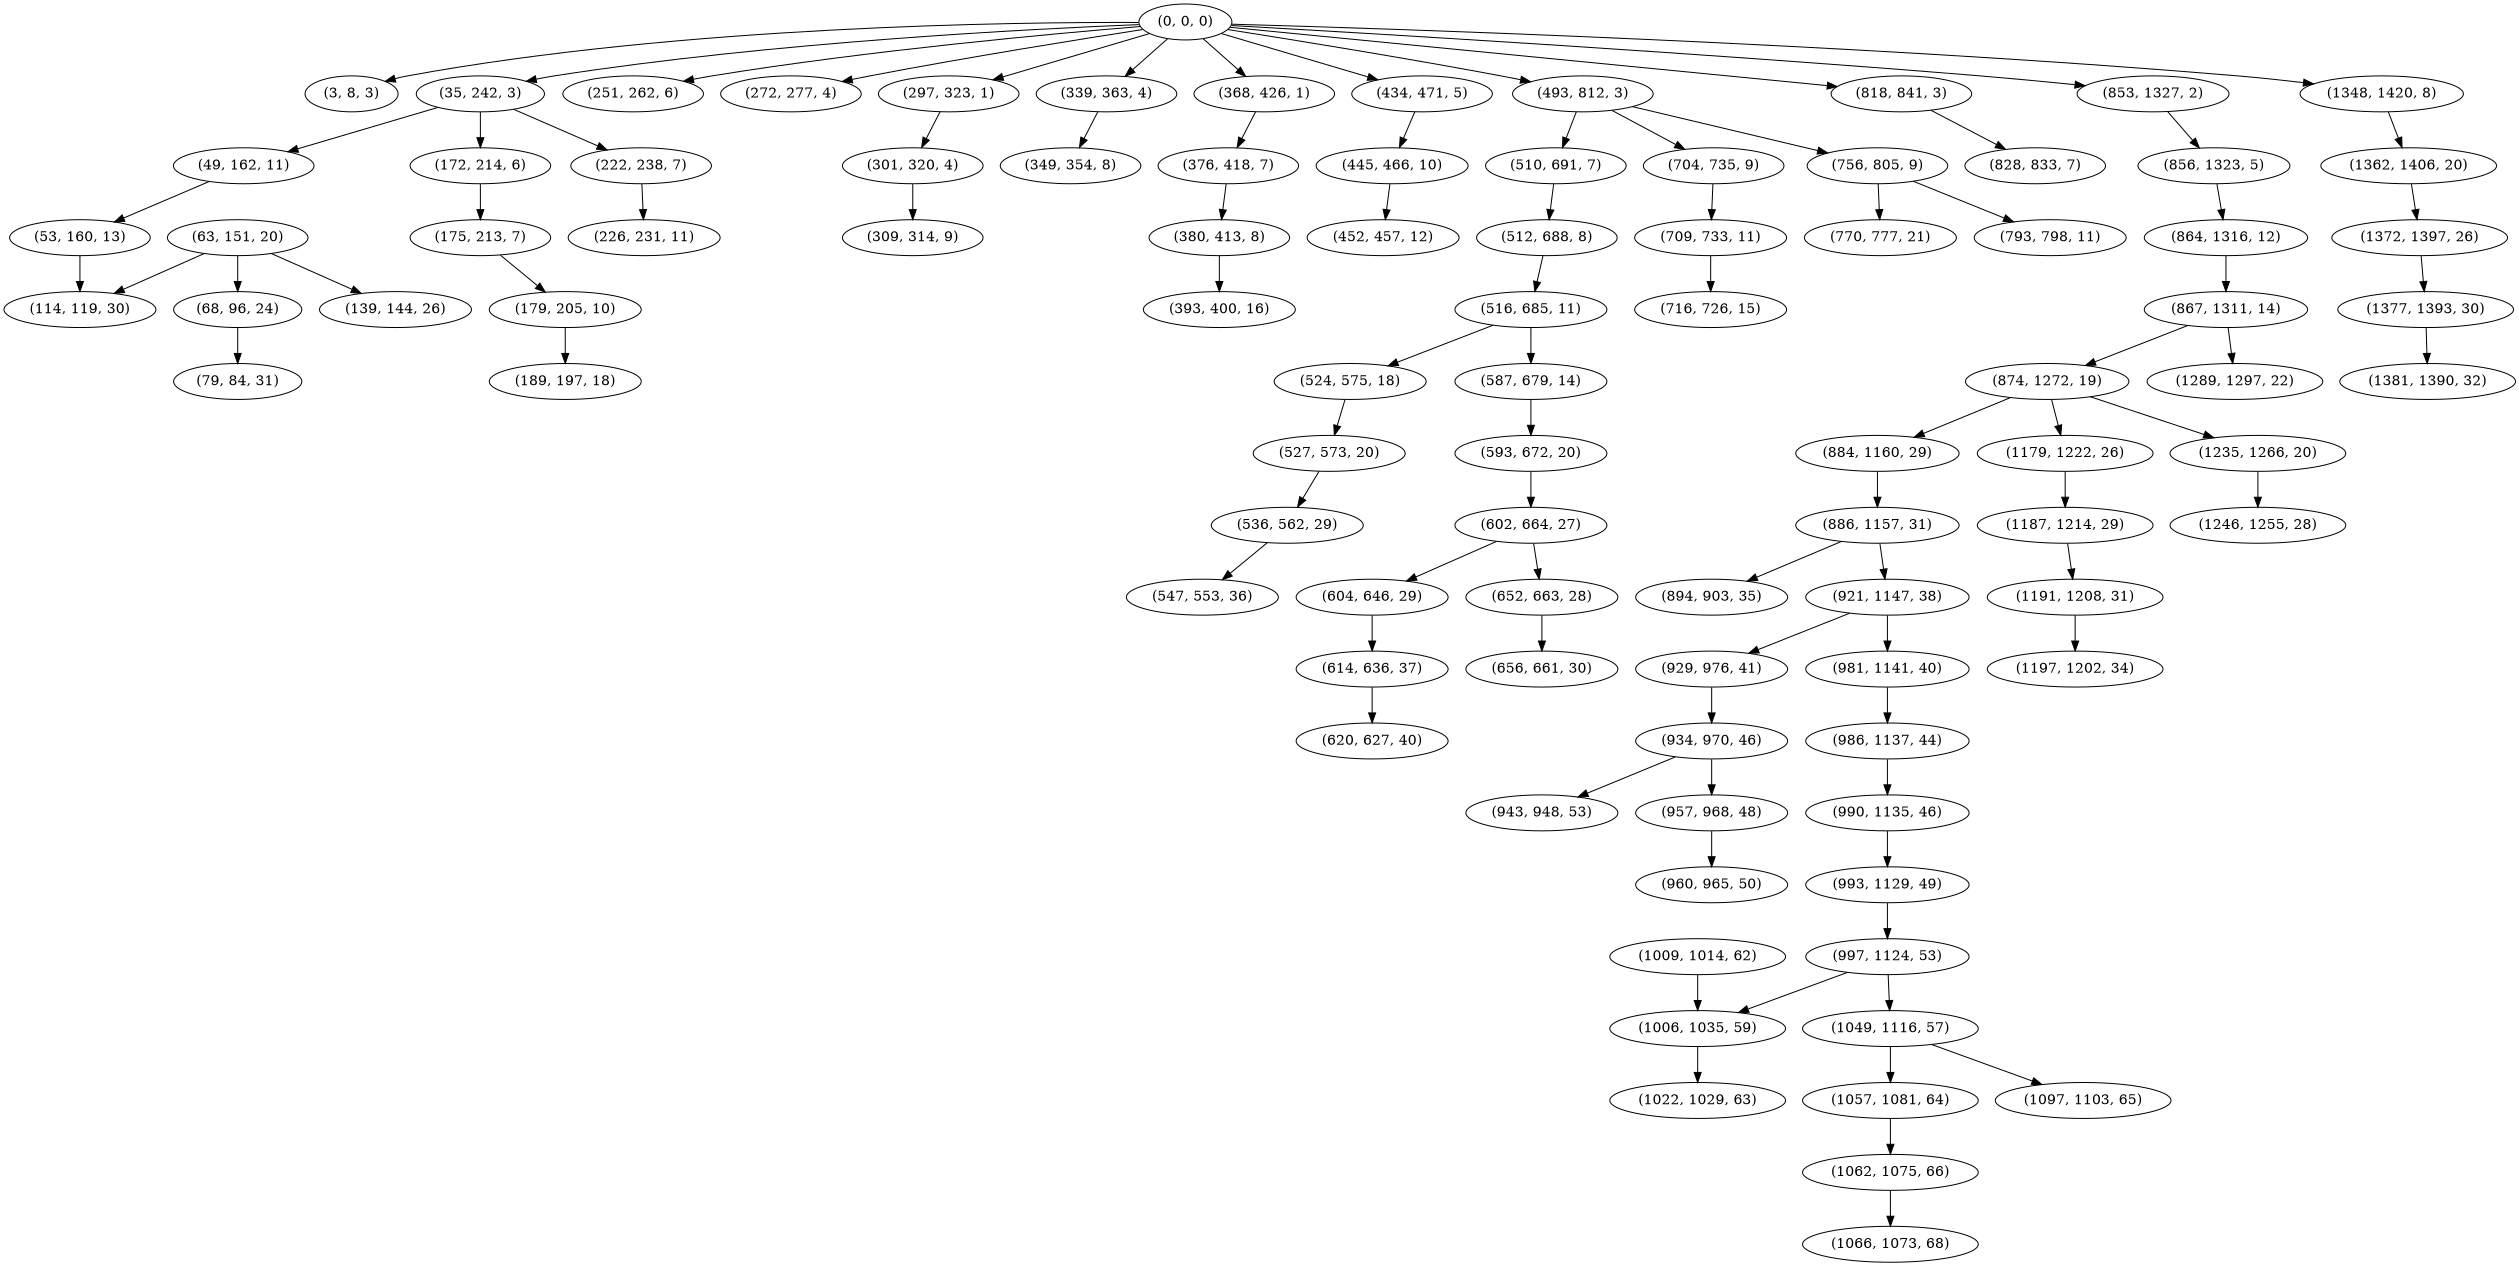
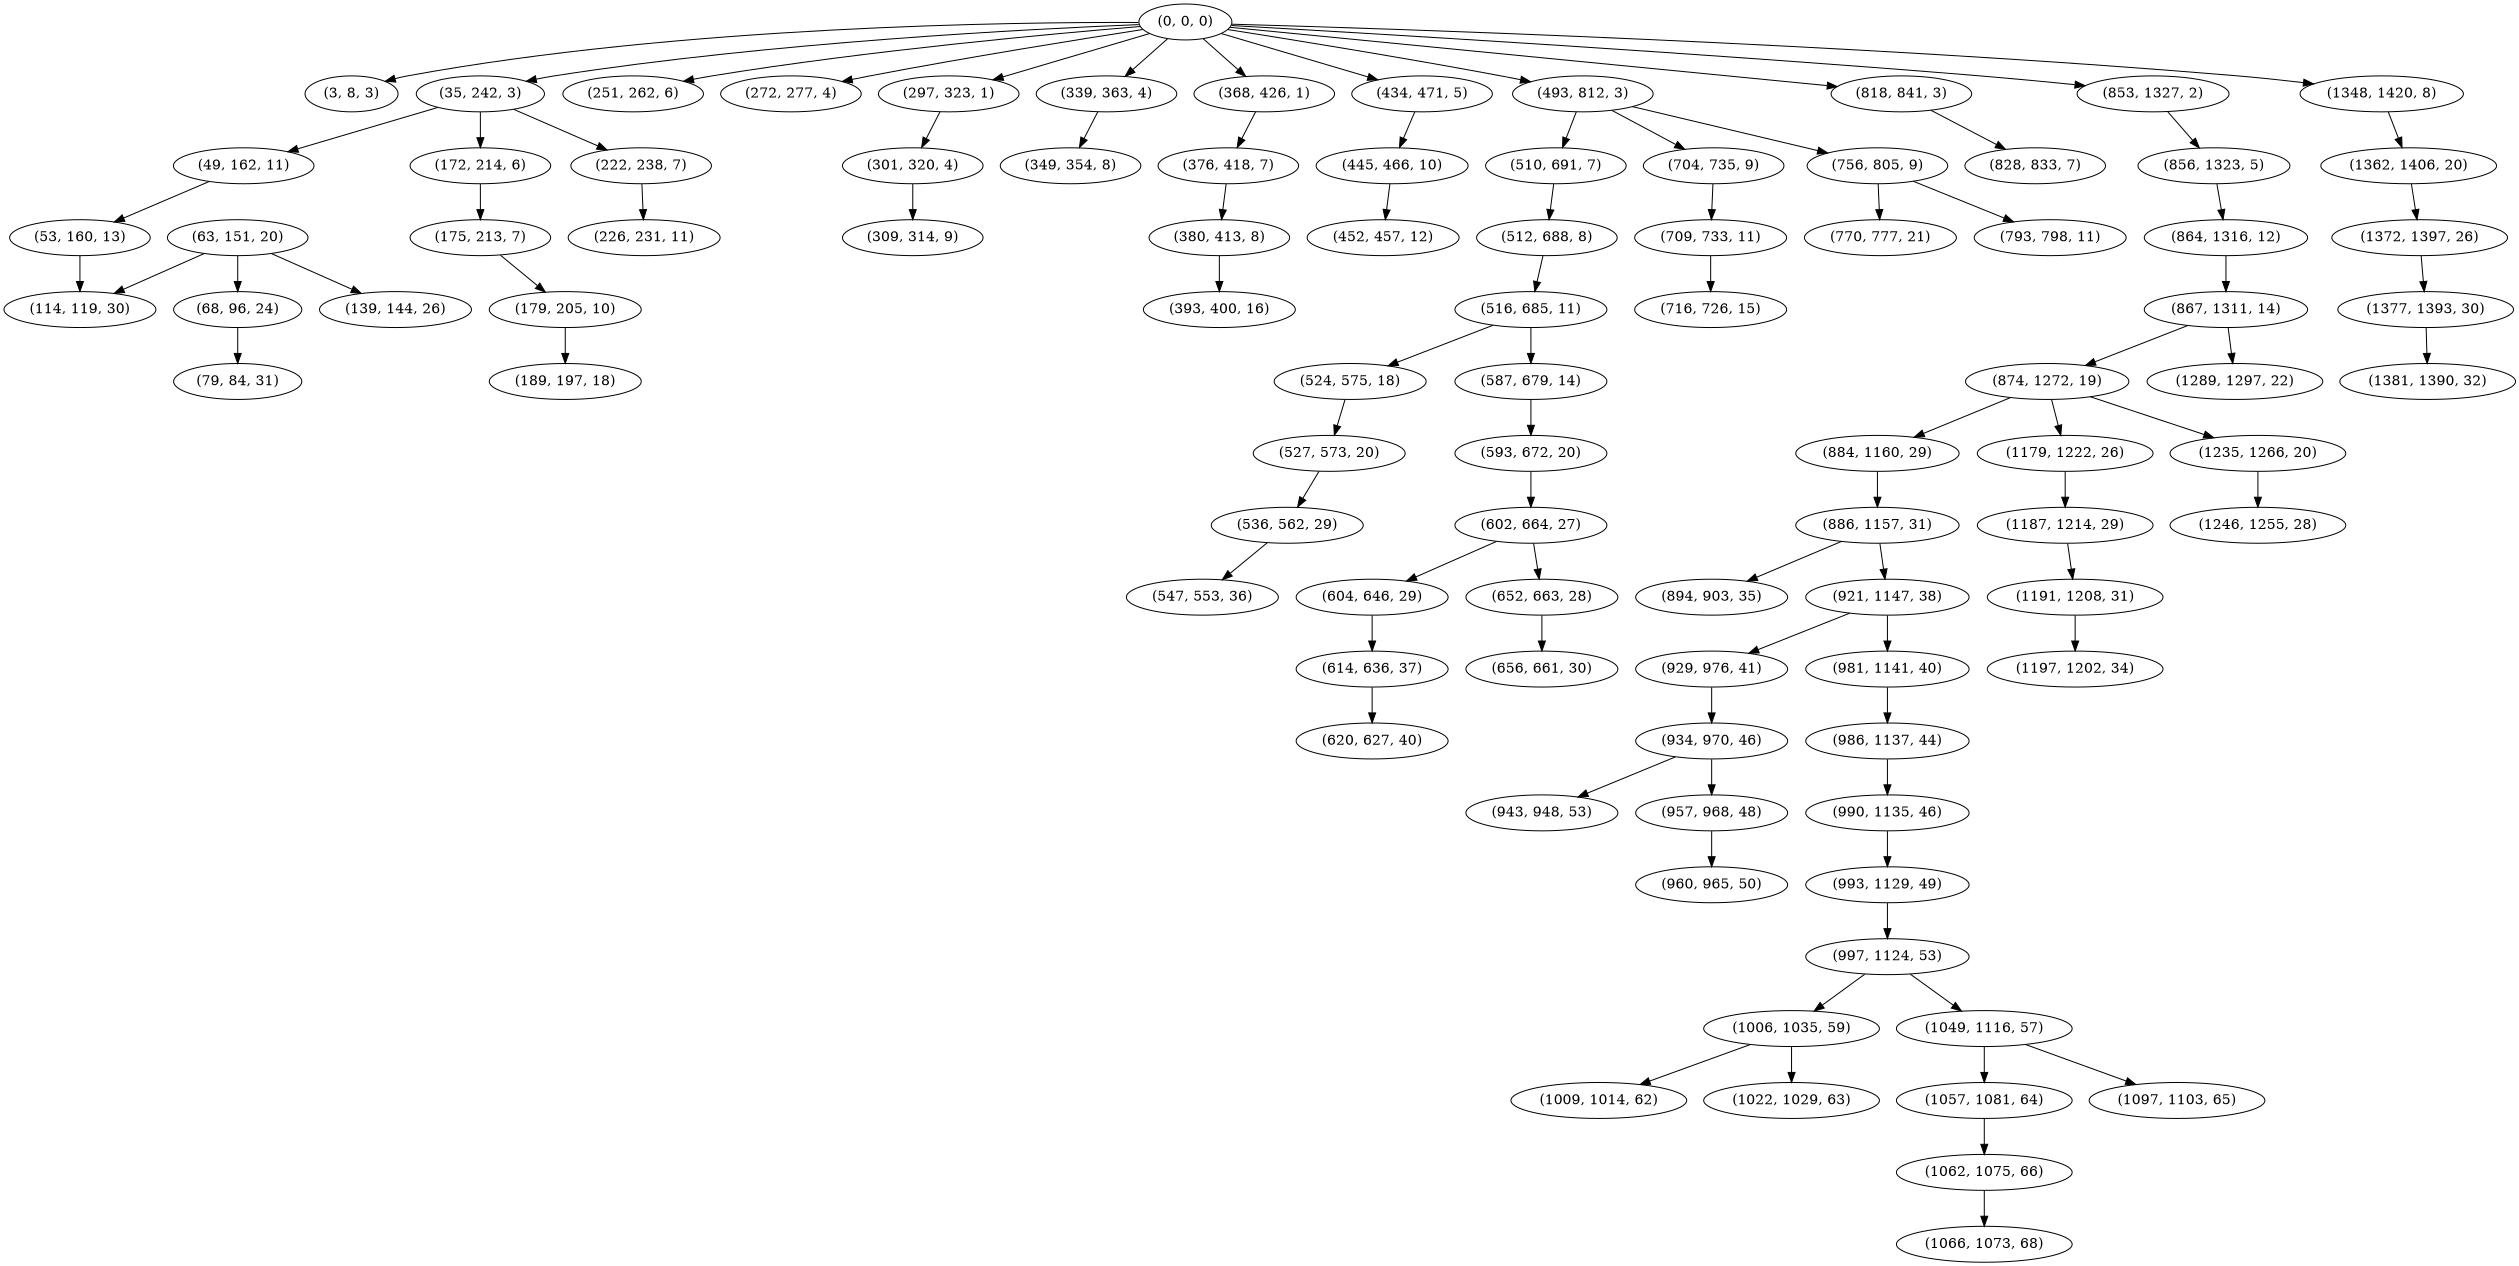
edge "(1009, 1014, 62)" -> "(1006, 1035, 59)": reversed
